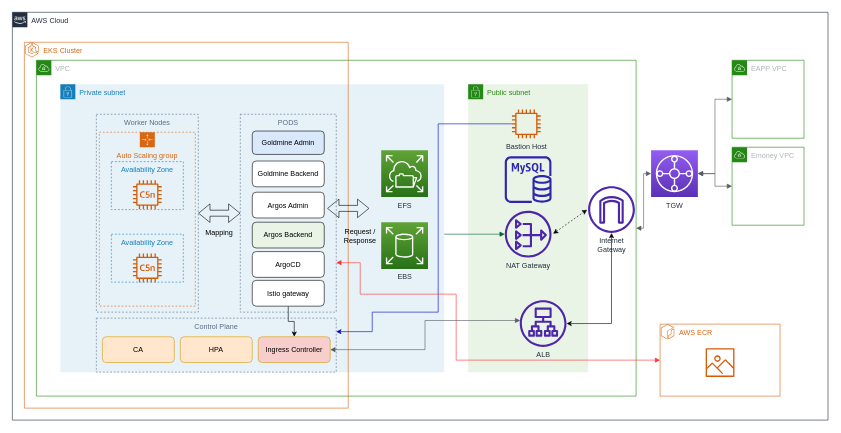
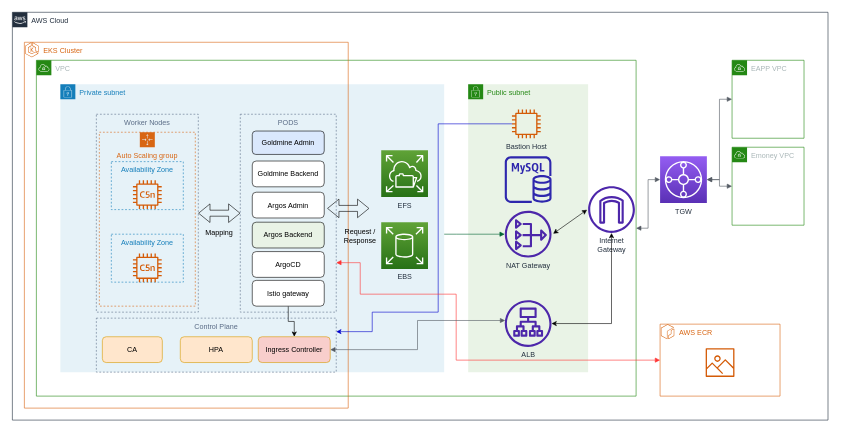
node "TGW": moved (675, 174) -> (684, 180)
edge "Internet Gateway" -- "NAT Gateway": style dashed -> solid
node "ALB": moved (543, 324) -> (528, 324)
node "CA": size 72x26 -> 60x26
